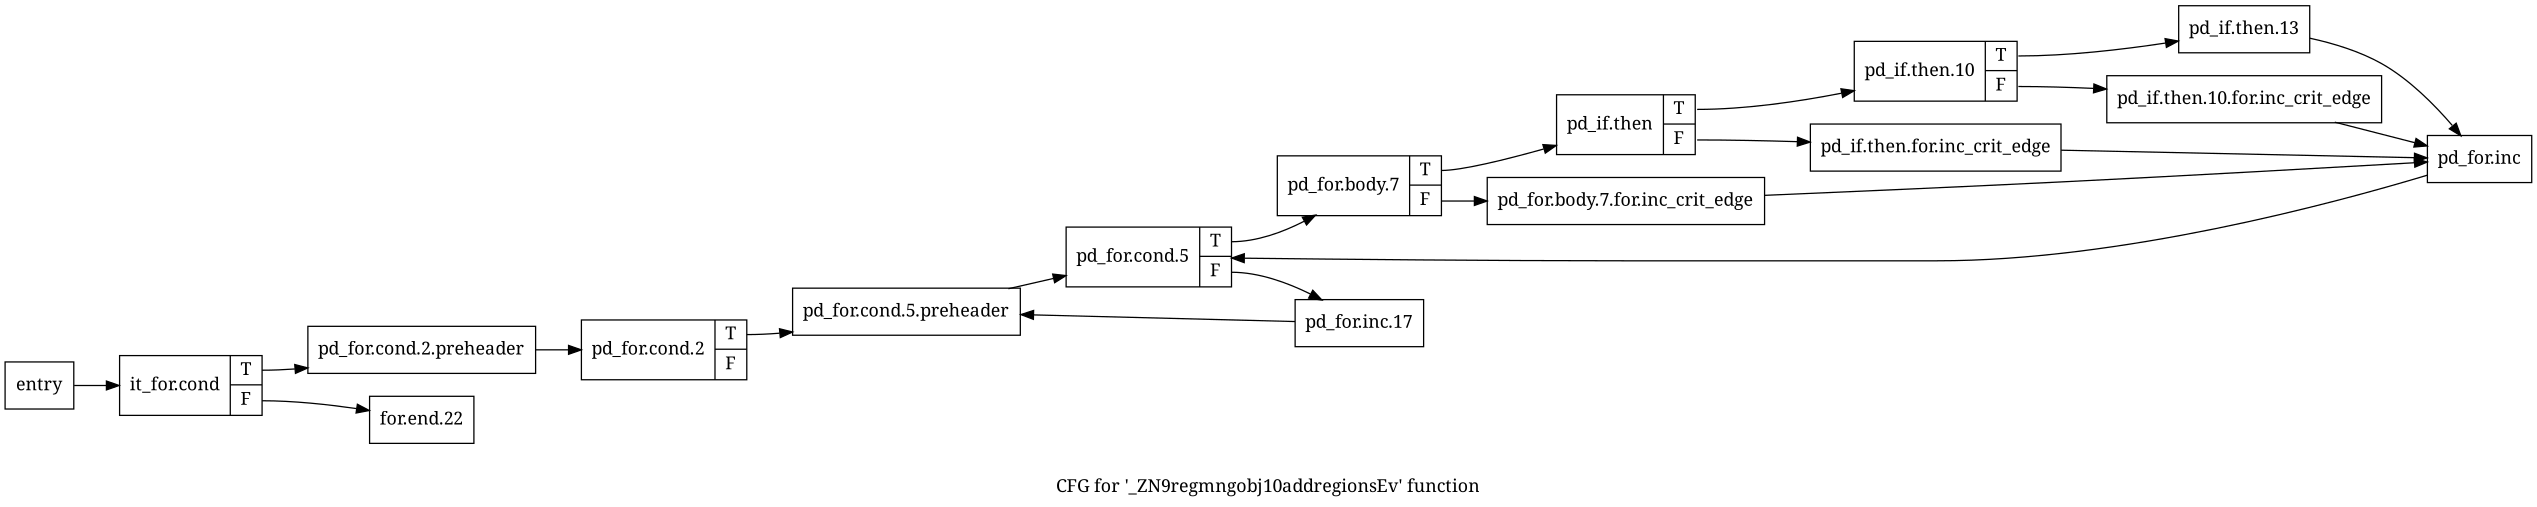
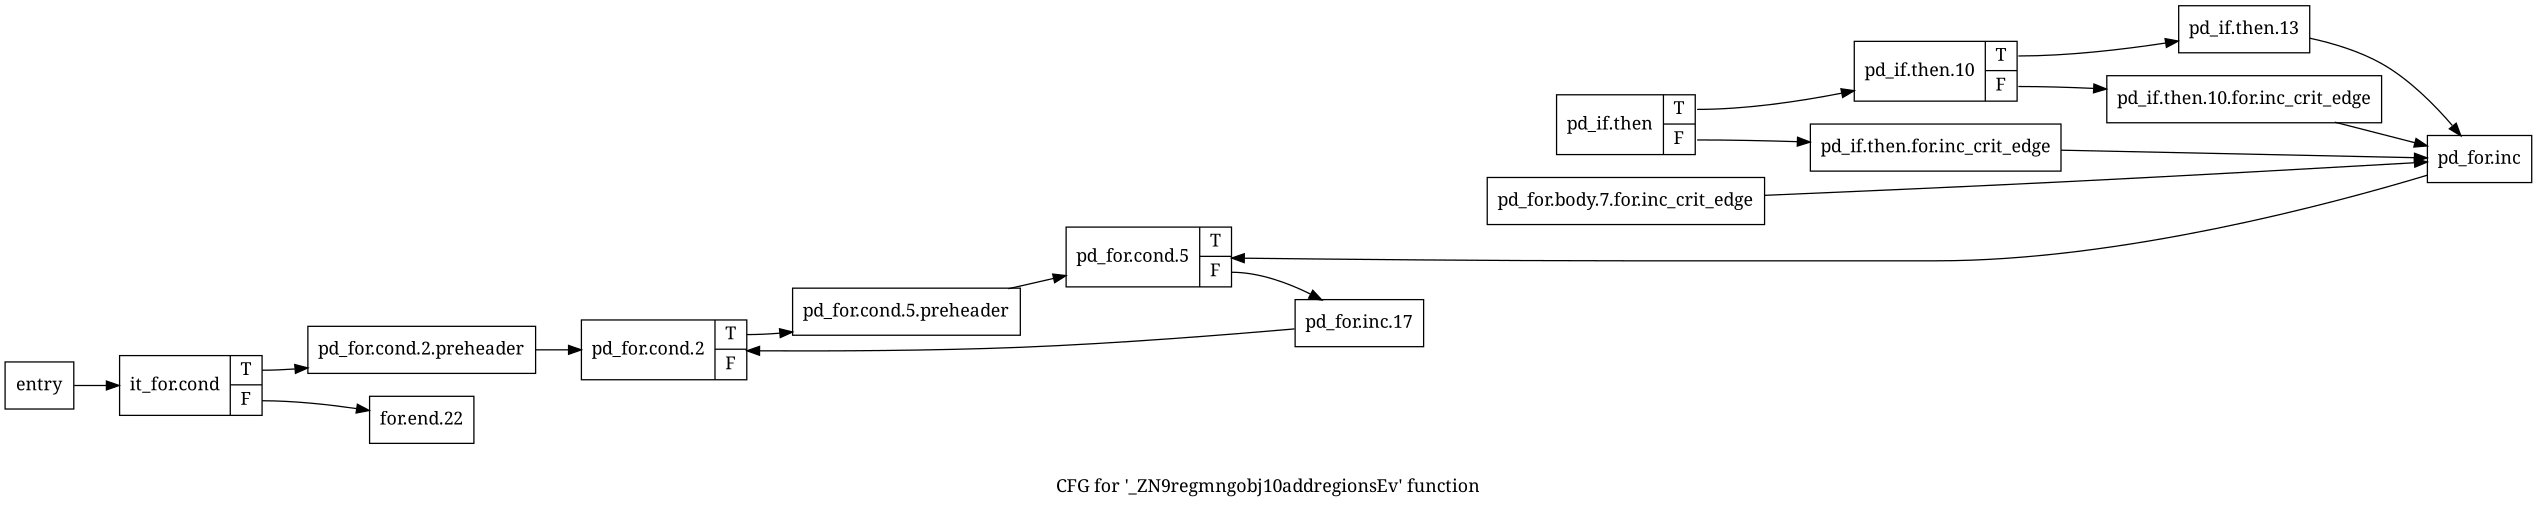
node "pd_for.body.7": removed
edge "pd_for.inc.17" -> "pd_for.cond.5.preheader": now "pd_for.inc.17" -> "pd_for.cond.2"
